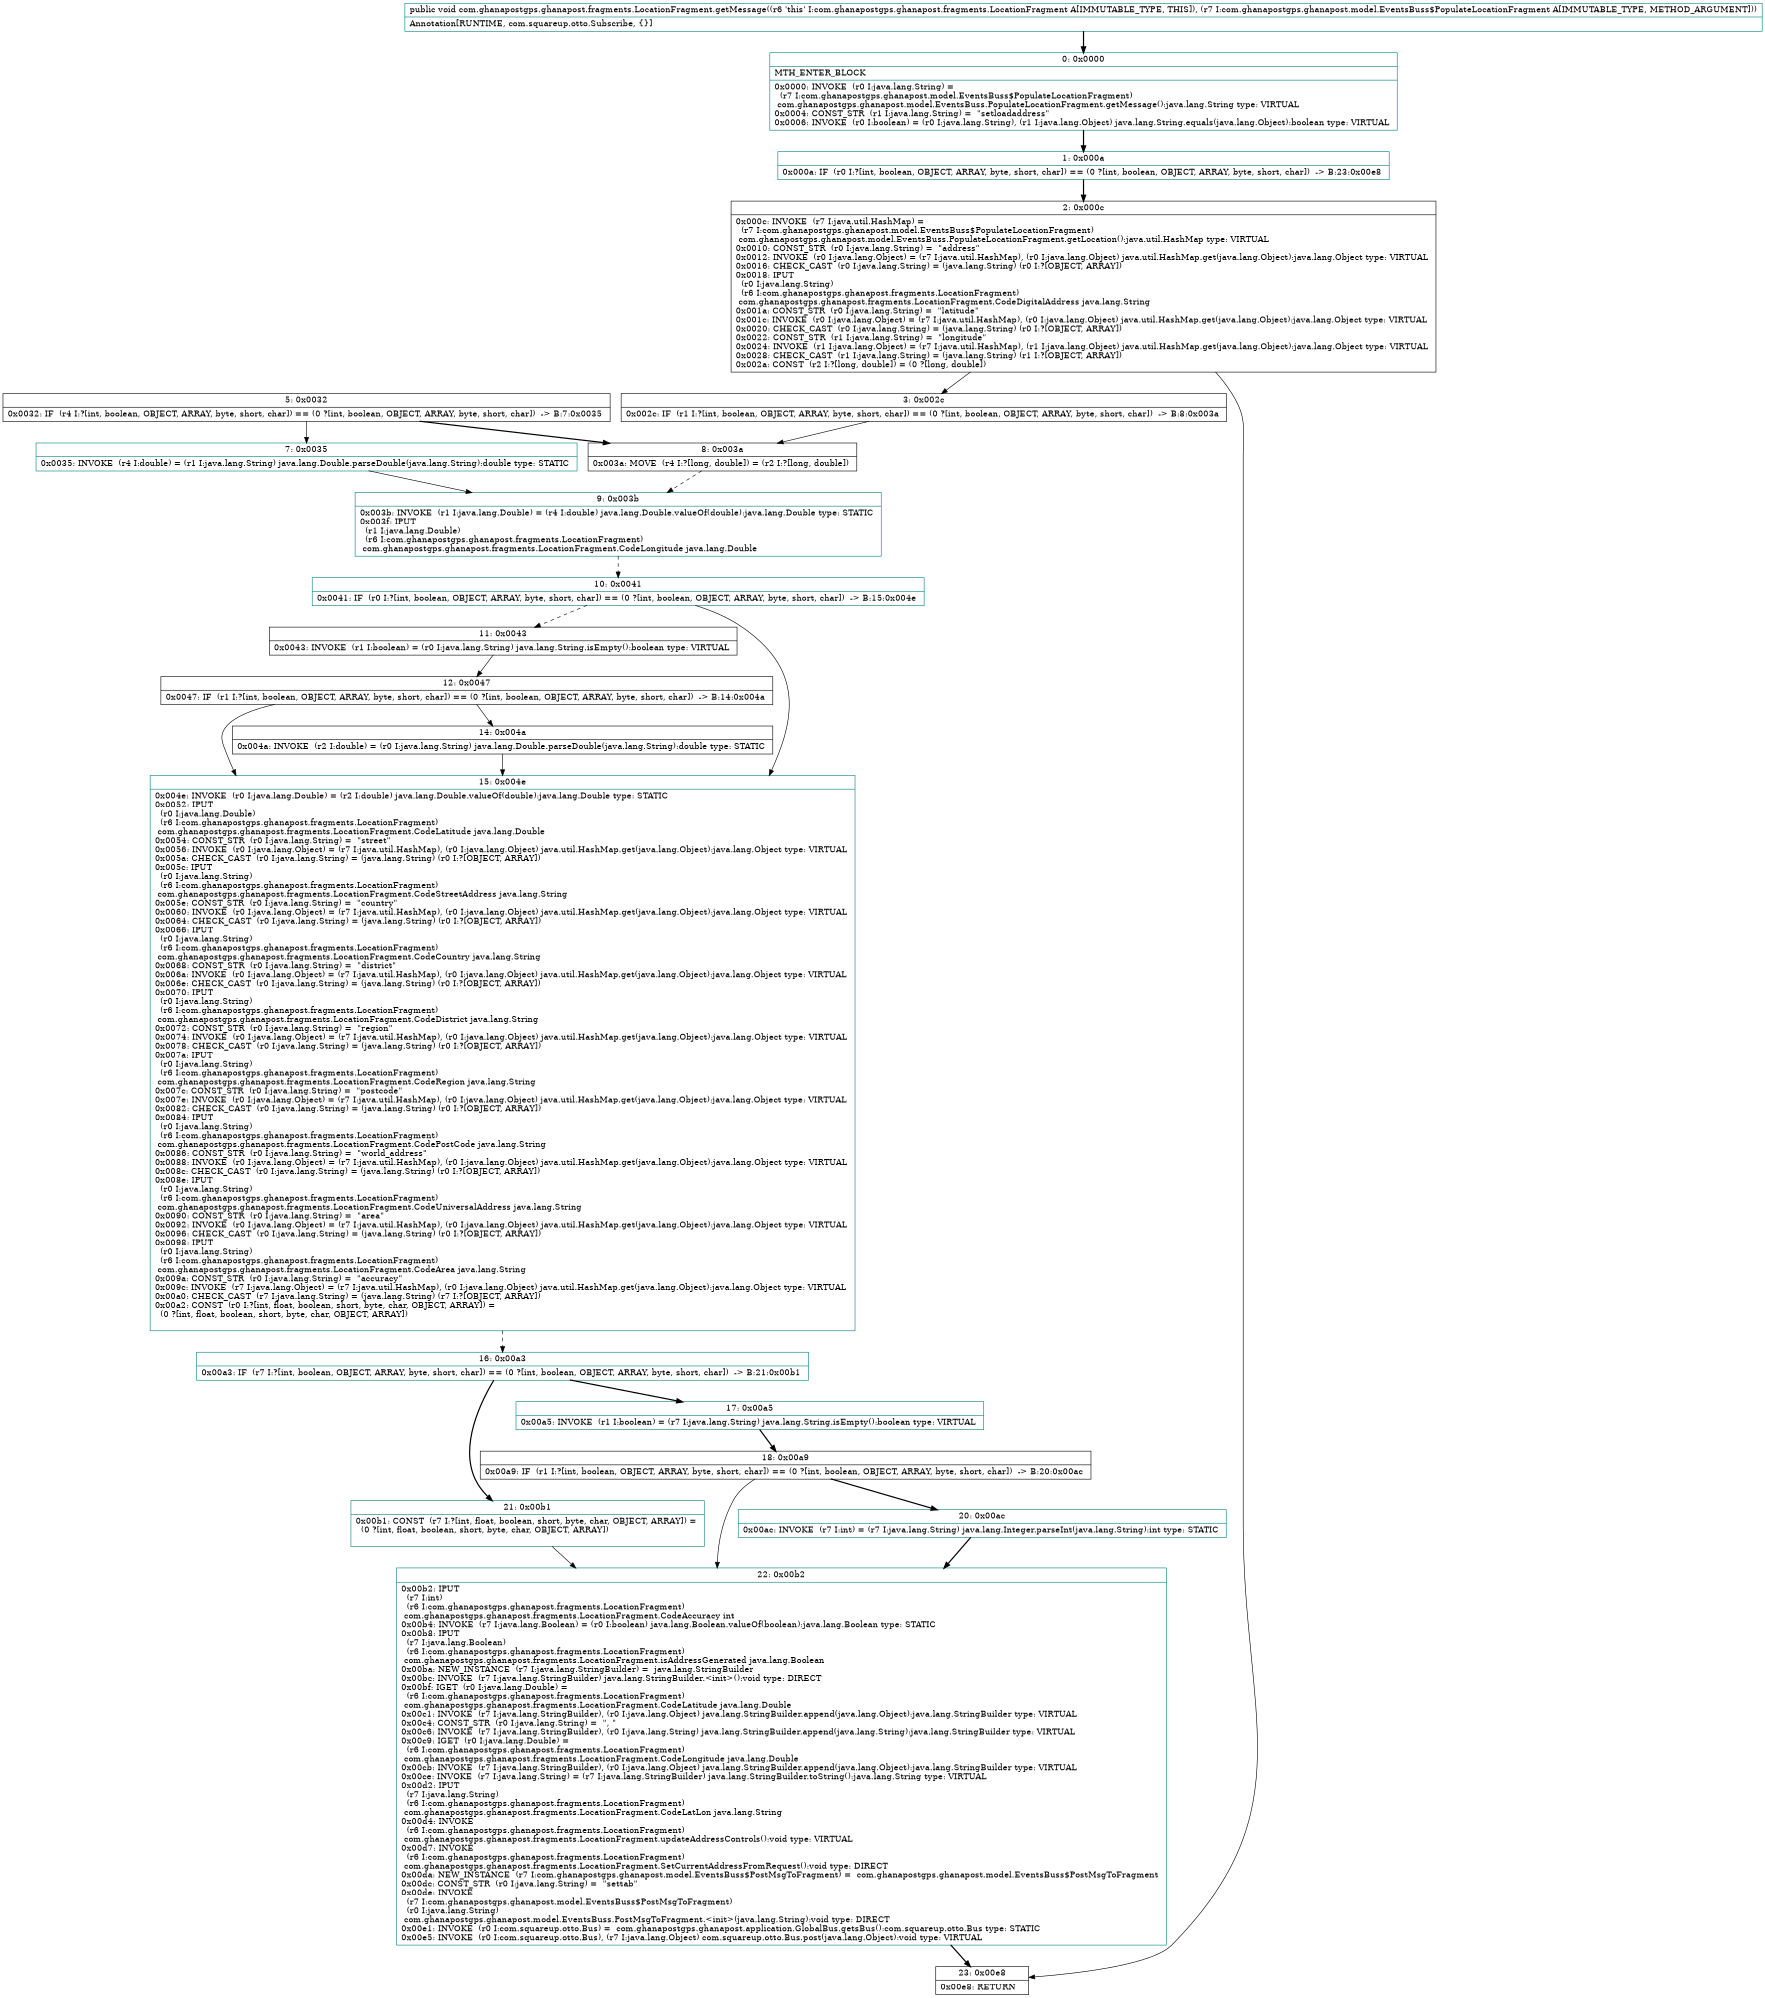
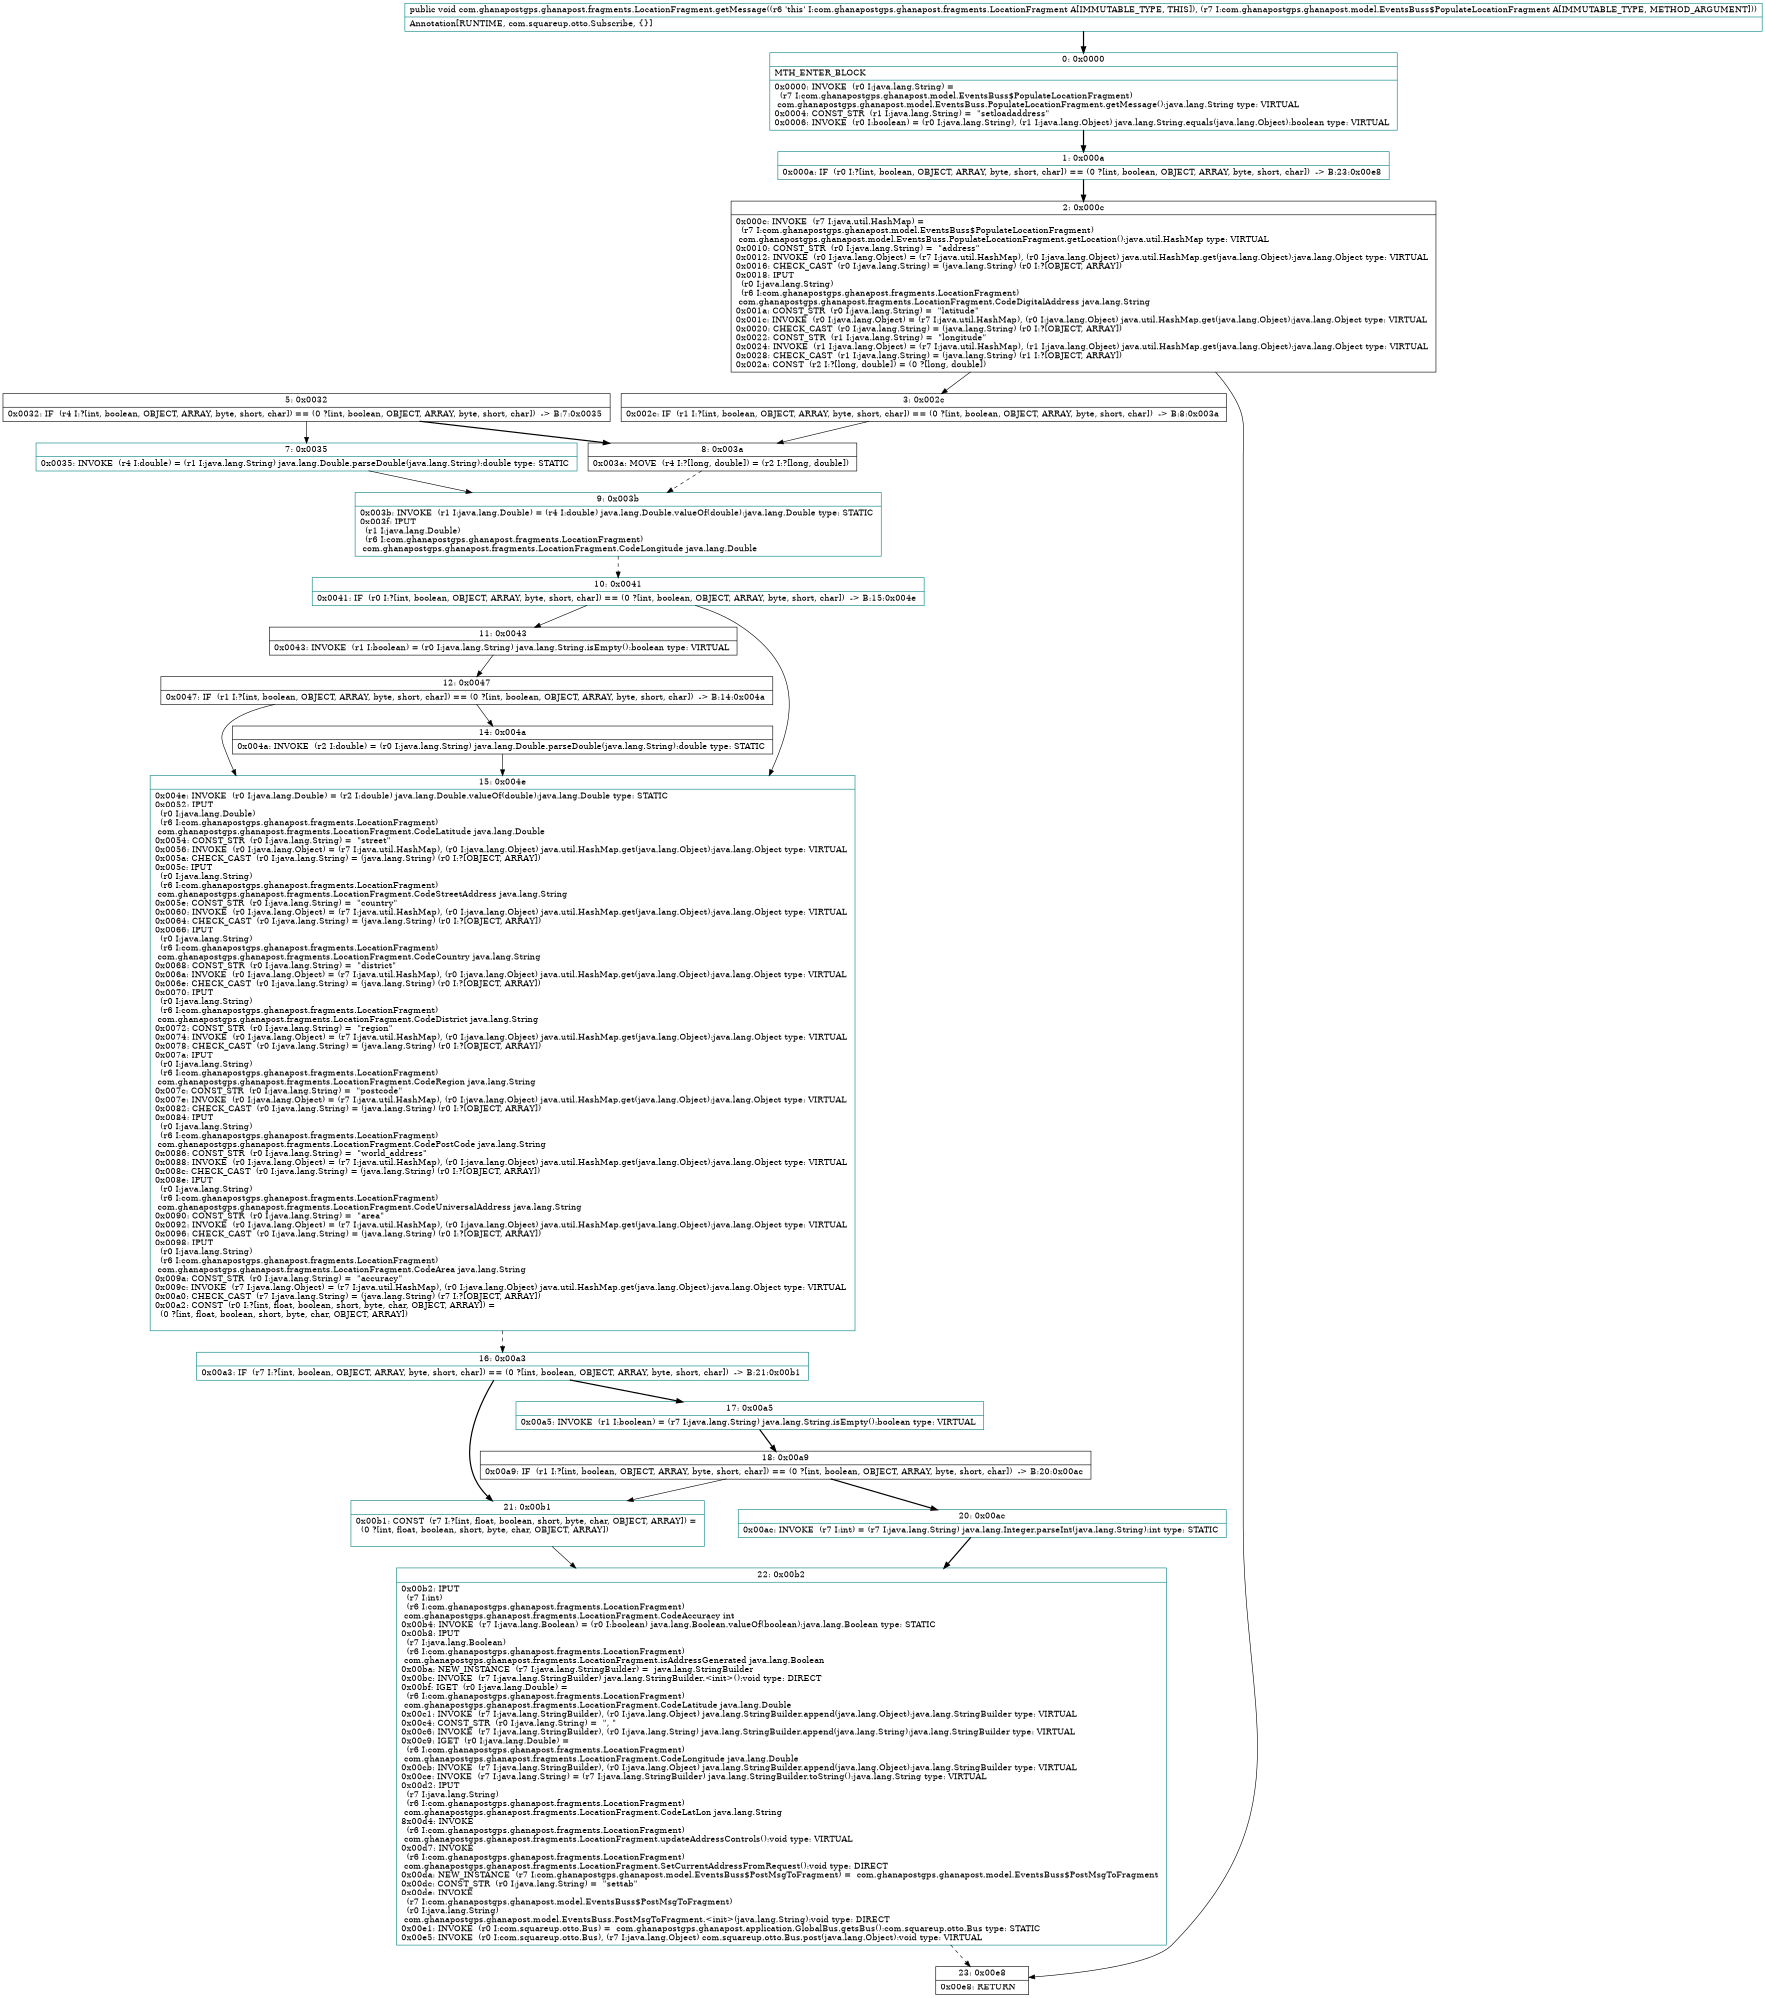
edge "10: 0x0041" -> "11: 0x0043": style dashed -> solid
edge "18: 0x00a9" -> "22: 0x00b2": now "18: 0x00a9" -> "21: 0x00b1"
node "22: 0x00b2": text "0x00d4: INVOKE" -> "8x00d4: INVOKE"
edge "22: 0x00b2" -> "23: 0x00e8": style bold -> dashed
